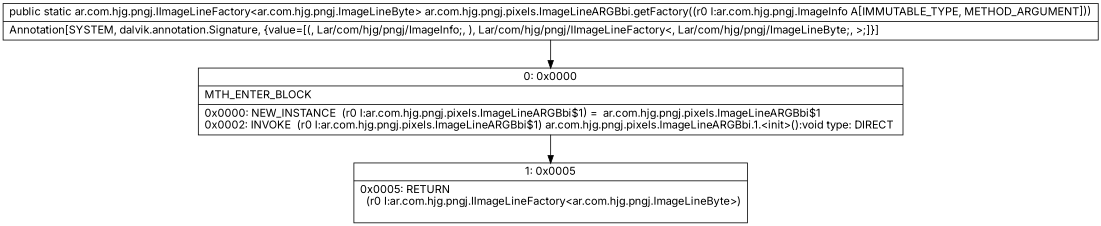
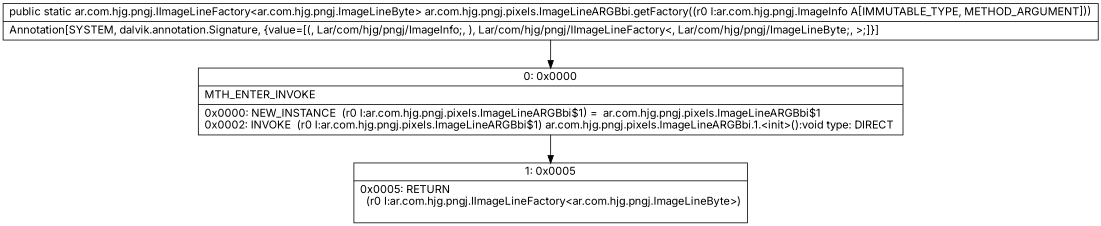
node "0: 0x0000": text "MTH_ENTER_BLOCK" -> "MTH_ENTER_INVOKE"
